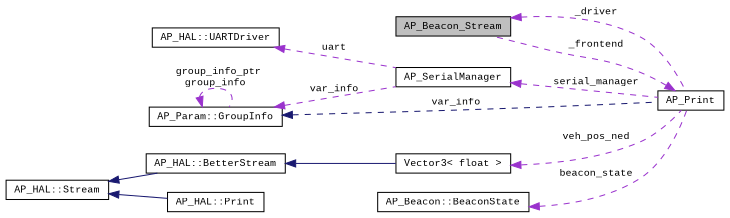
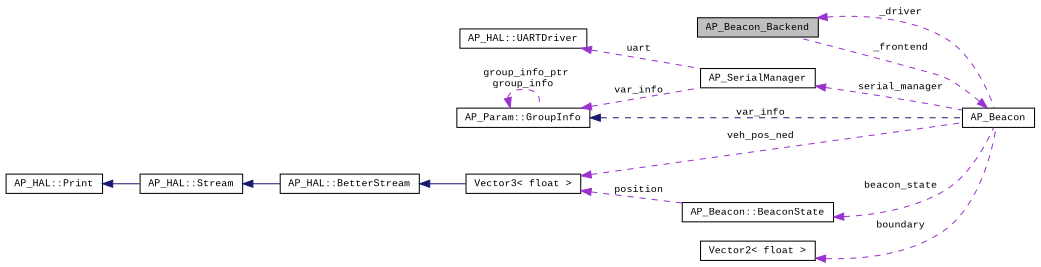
node "AP_Beacon_Stream": label "AP_Beacon_Stream" -> "AP_Beacon_Backend"
node "AP_Print": label "AP_Print" -> "AP_Beacon"
edge "AP_HAL::Print" -> "AP_HAL::Stream": reversed
edge "AP_Beacon::BeaconState" -> "Vector3< float >": added, label "position"
node "Vector2< float >": added
